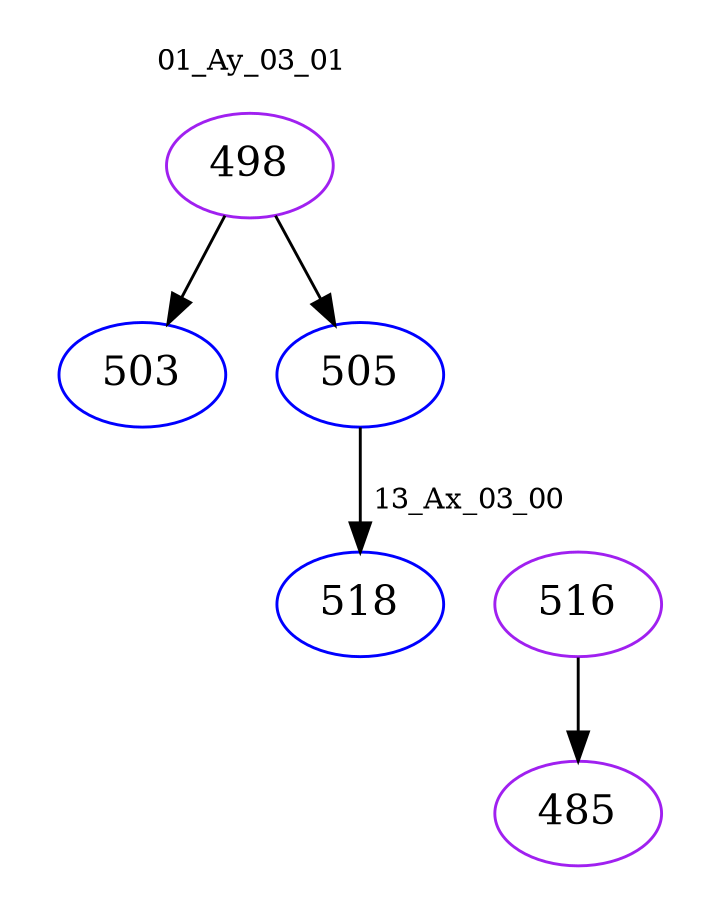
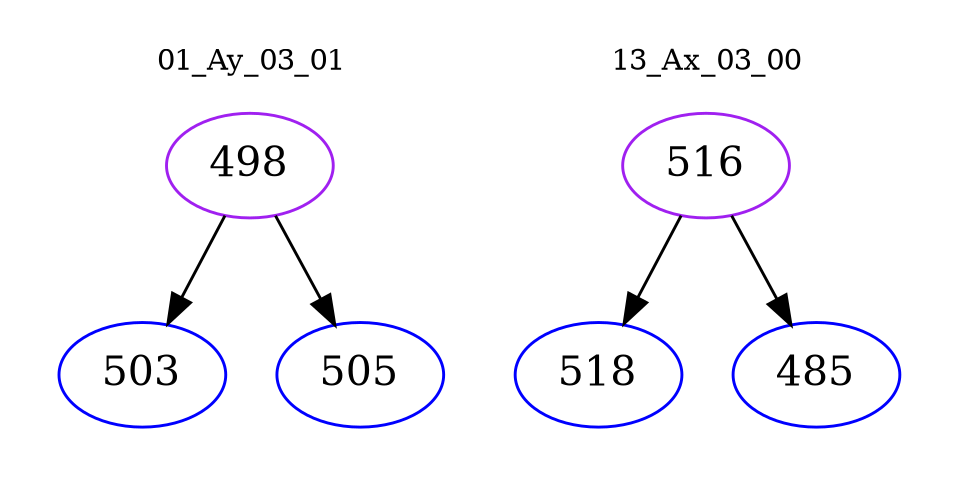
edge "505" -> "518": now "516" -> "518"
node "485": color purple -> blue
